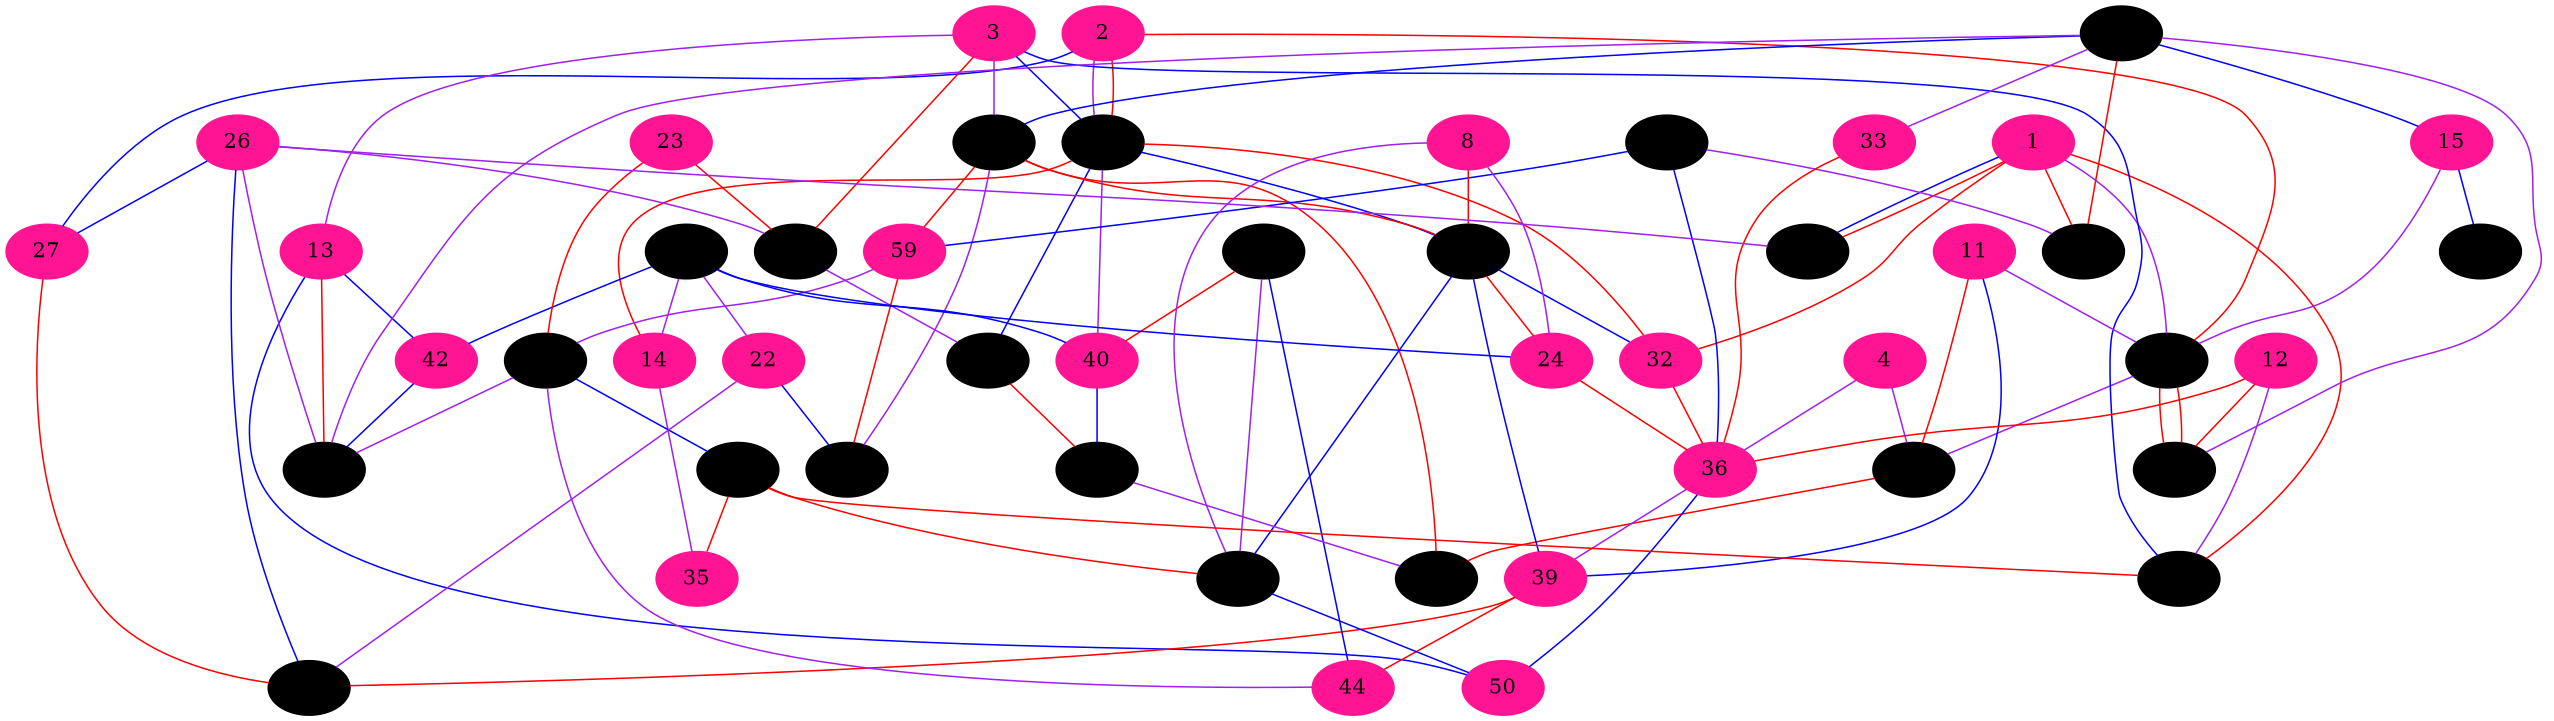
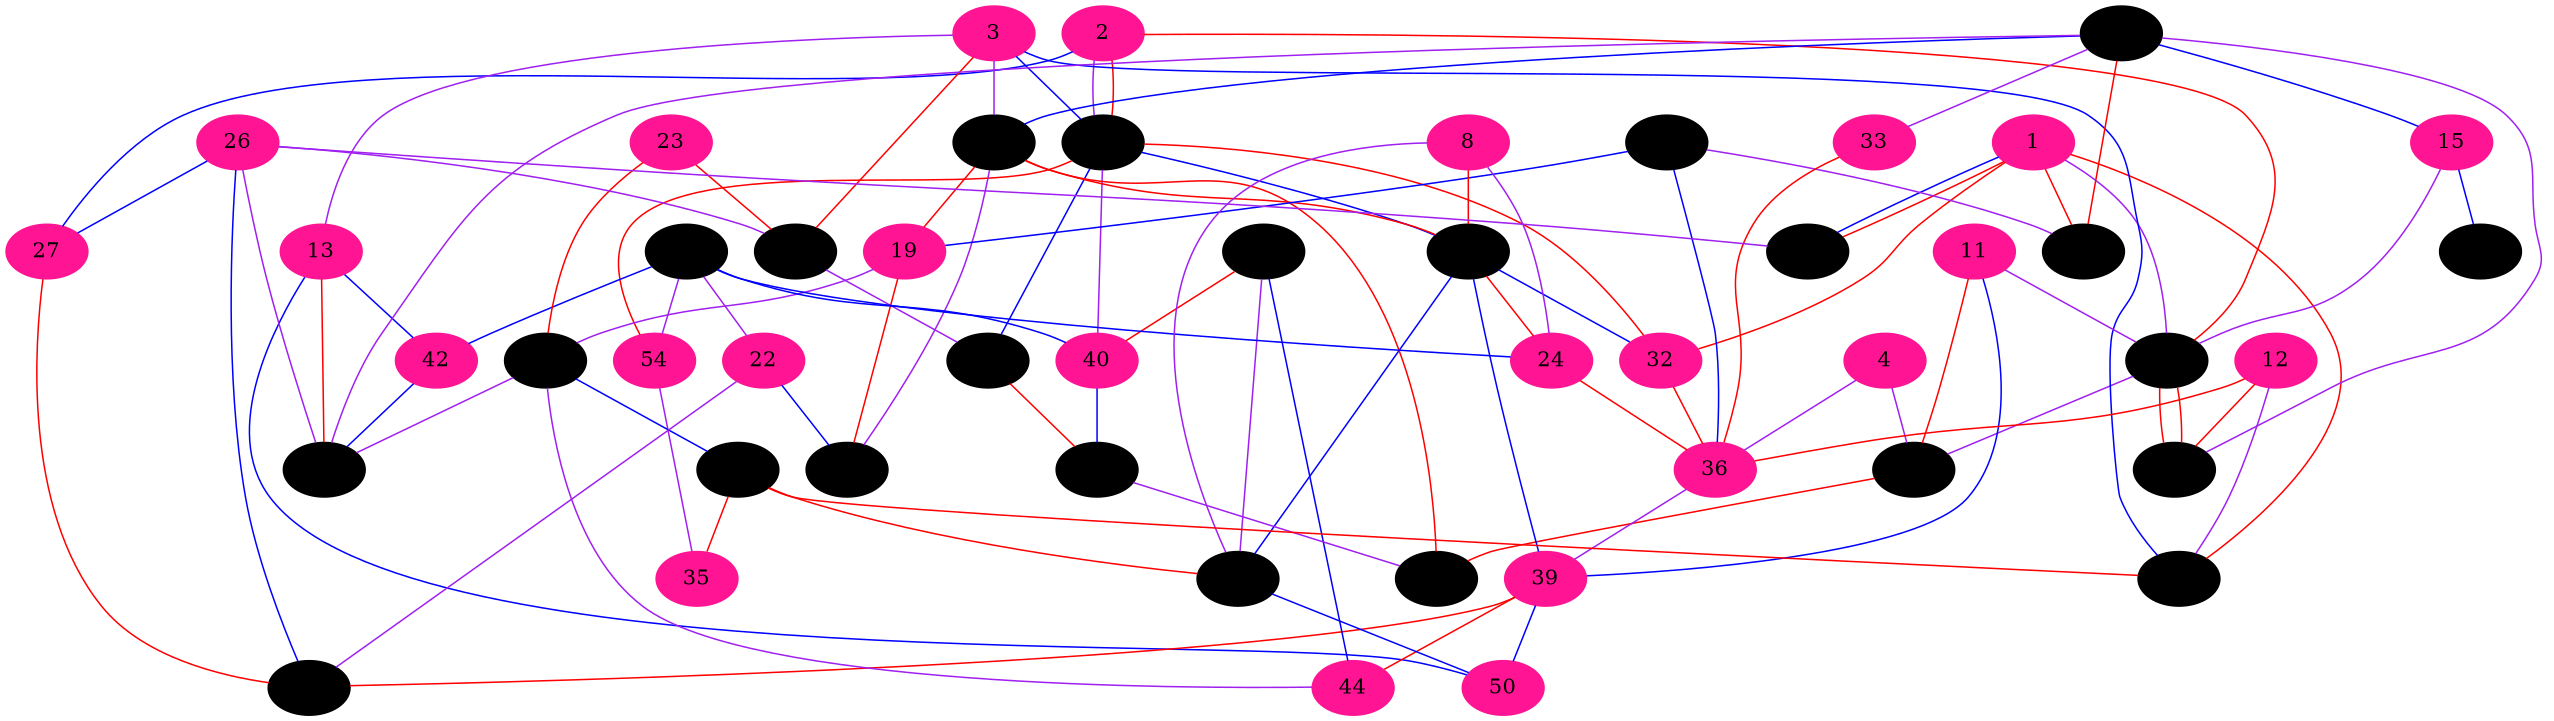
node "59": label "59" -> "19"
node "14": label "14" -> "54"
edge "36" -- "50": now "39" -- "50"
